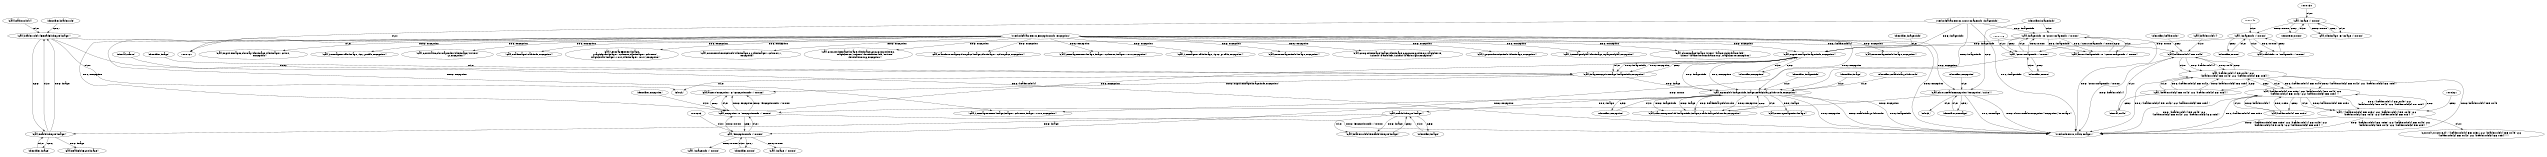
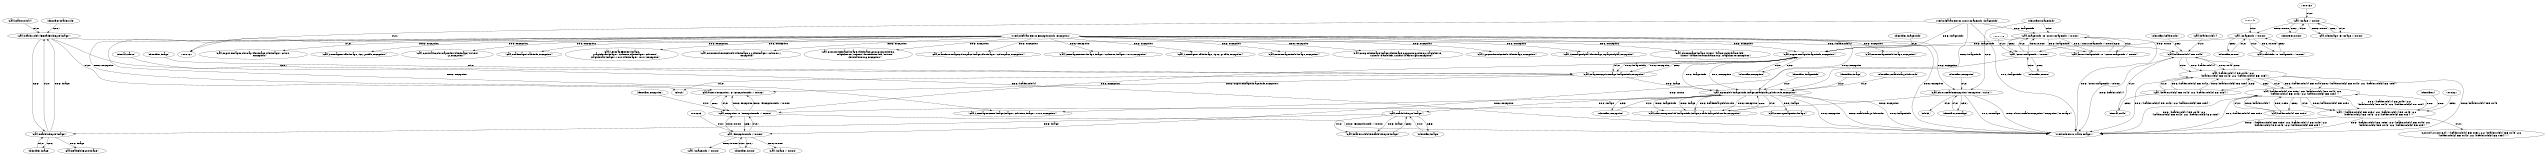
edge "(MethodParameterIn,ExceptionInfo *exception)" -> "(Call,exception != (ExceptionInfo *) NULL)": now "(MethodParameterIn,ExceptionInfo *exception)" -> "(Call,assert(exception != (ExceptionInfo *) NULL))"
edge "(Literal,status)" -> "(Call,image=AcquireImage(image_info,exception))": label "DDG: " -> "CFG: "
node "(Identifier,i)": added
